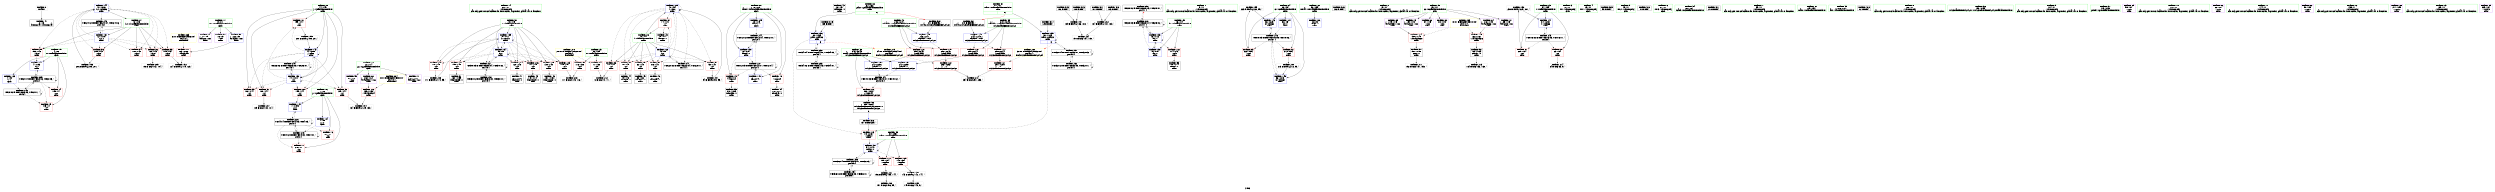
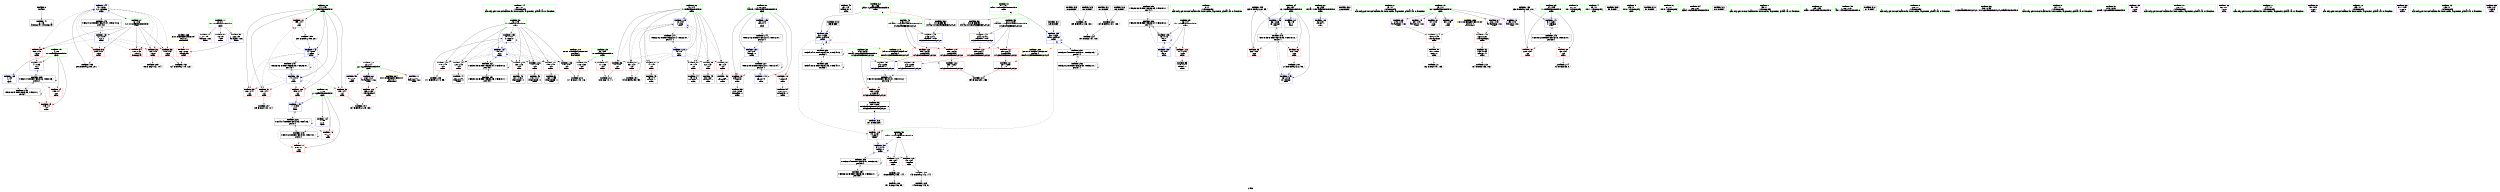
edge "NodeID: 87" -> "NodeID: 26": reversed
node "NodeID: 94": text "main" -> "dummyVal"
